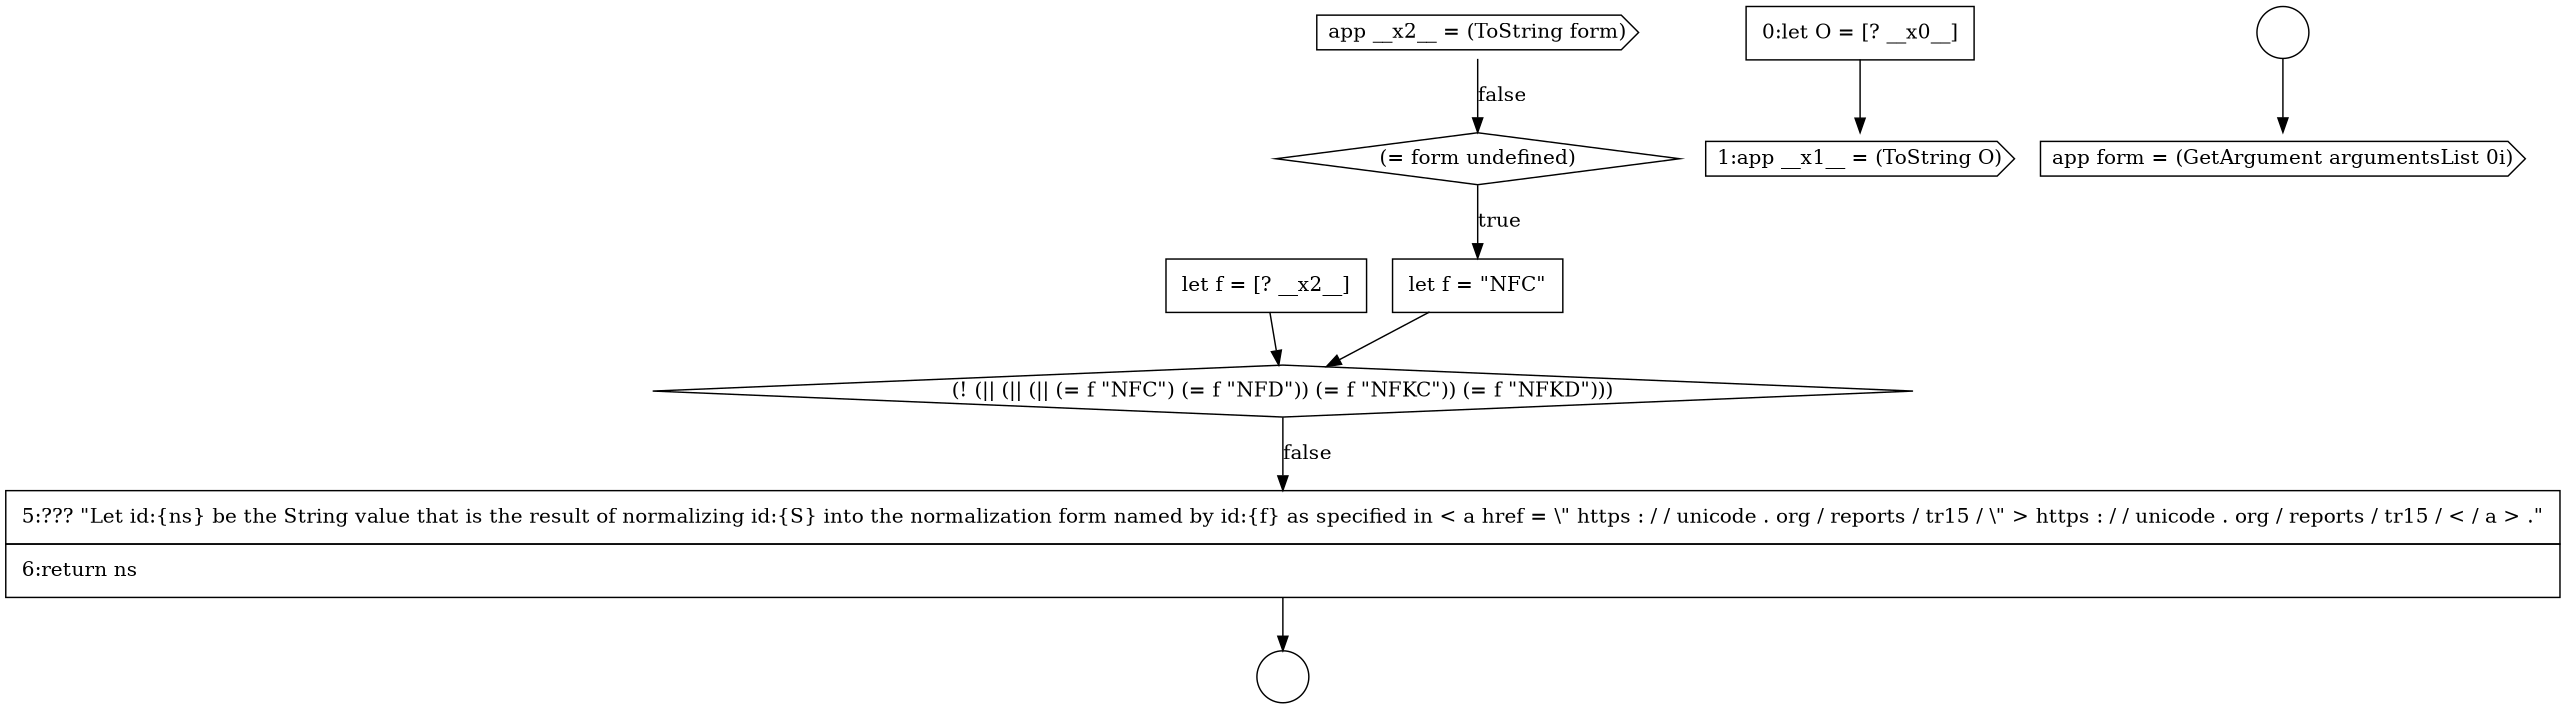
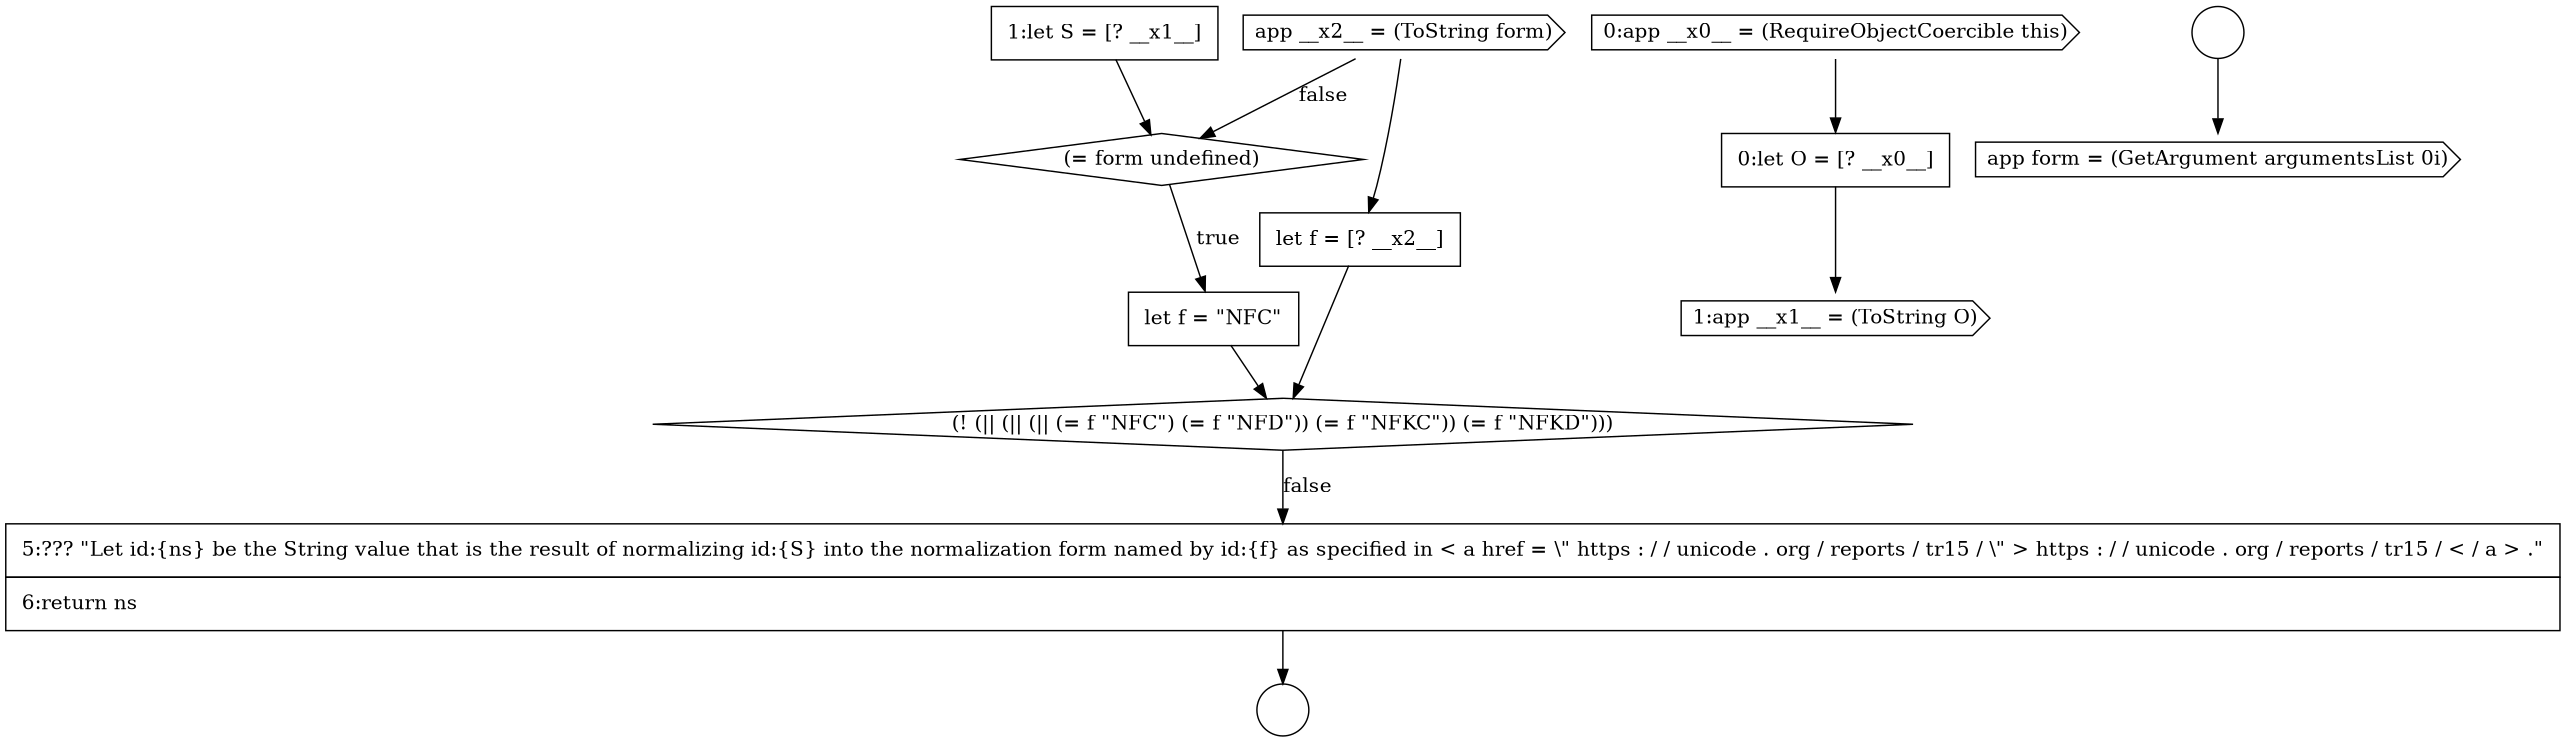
node "1:let S = [? __x1__]": added
node "0:app __x0__ = (RequireObjectCoercible this)": added
edge "app __x2__ = (ToString form)" -> "let f = [? __x2__]": added
